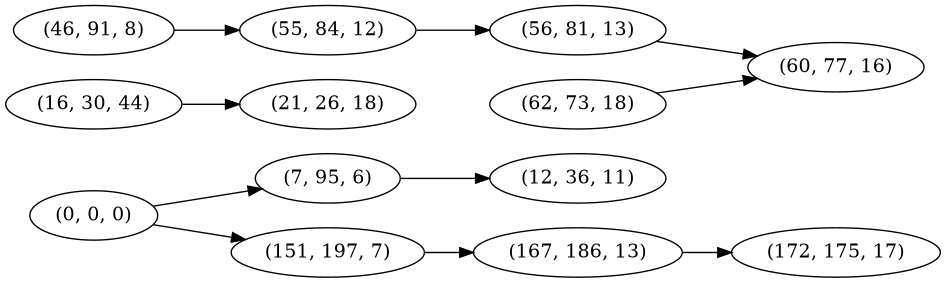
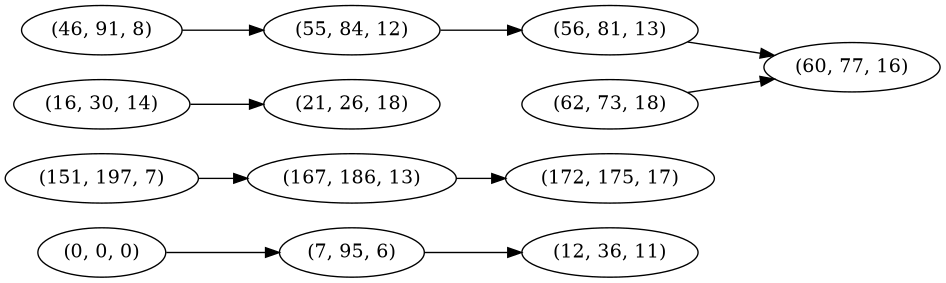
node "(16, 30, 44)": label "(16, 30, 44)" -> "(16, 30, 14)"
edge "(0, 0, 0)" -> "(151, 197, 7)": removed
